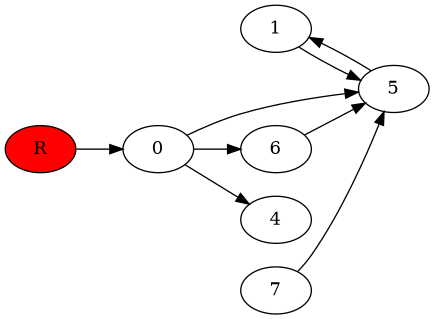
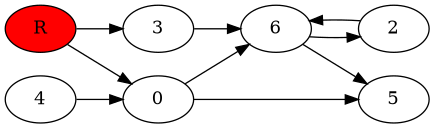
node "3": added
node "1": removed
node "2": added
edge "0" -> "4": reversed
node "7": removed
